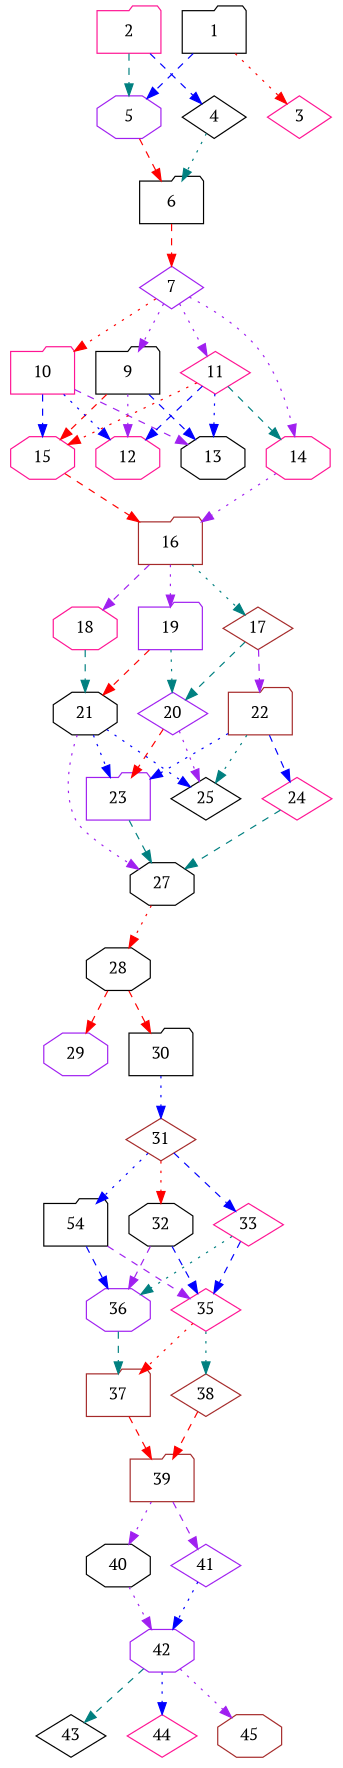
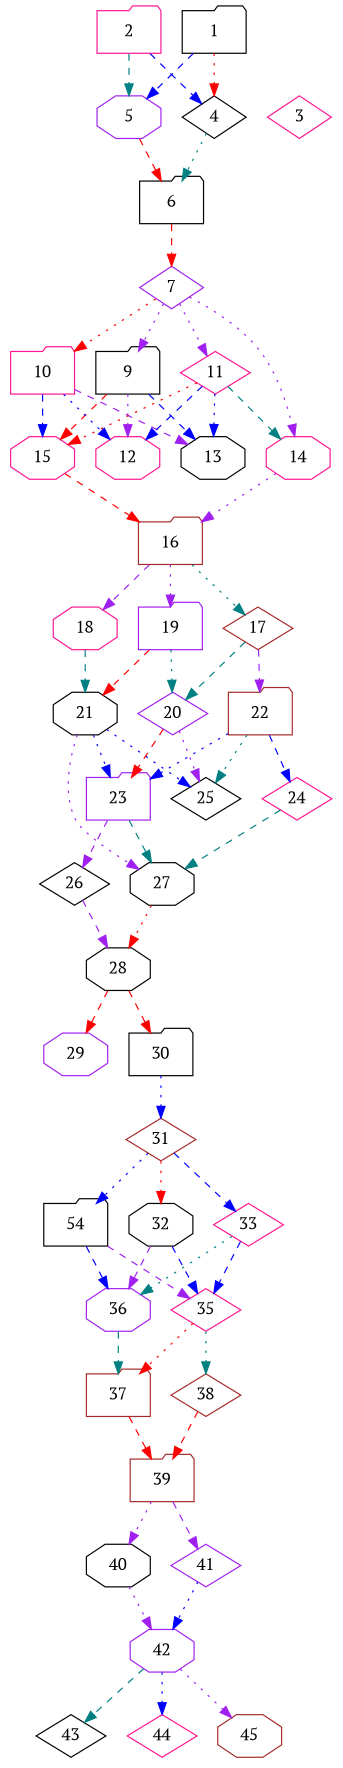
edge "1" -> "3": now "1" -> "4"
node "26": added
